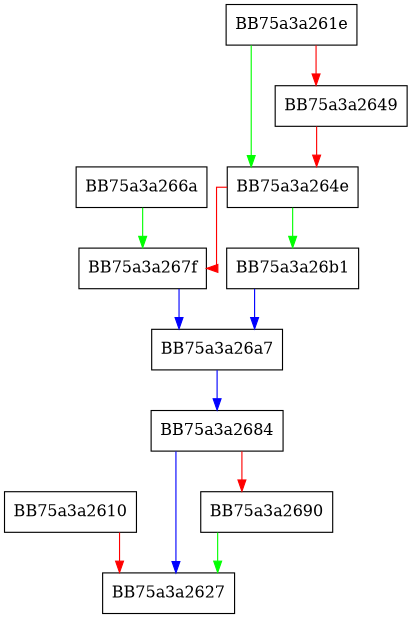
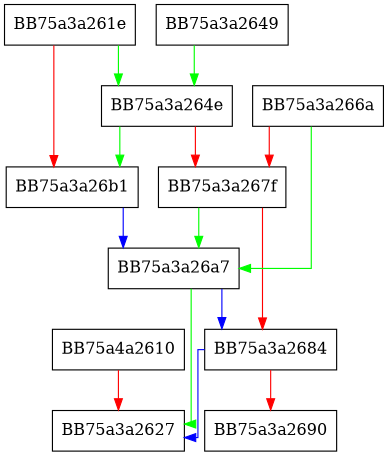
edge "BB75a3a261e" -> "BB75a3a2649": now "BB75a3a261e" -> "BB75a3a26b1"
edge "BB75a3a2649" -> "BB75a3a264e": color red -> green
edge "BB75a3a266a" -> "BB75a3a267f": color green -> red
edge "BB75a3a266a" -> "BB75a3a26a7": added
edge "BB75a3a267f" -> "BB75a3a2684": added
edge "BB75a3a267f" -> "BB75a3a26a7": color blue -> green
node "BB75a3a2610": label "BB75a3a2610" -> "BB75a4a2610"
edge "BB75a3a2690" -> "BB75a3a2627": now "BB75a3a26a7" -> "BB75a3a2627"
